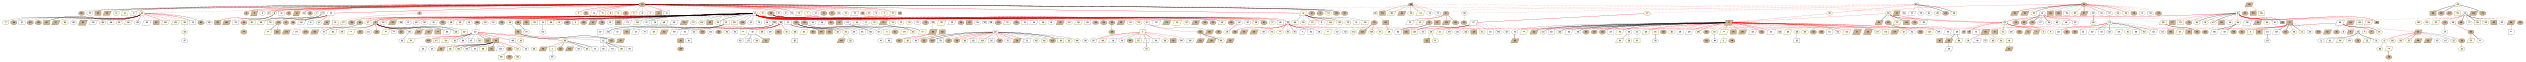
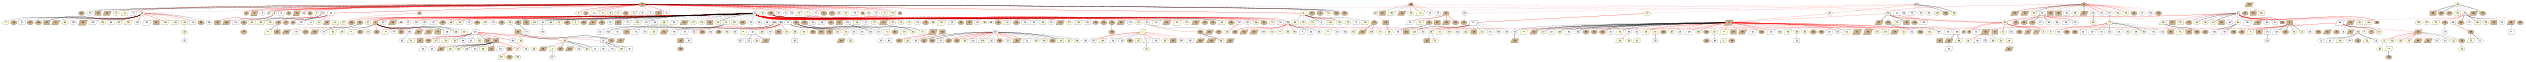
node "45": fillcolor tan -> white
node "473": added
